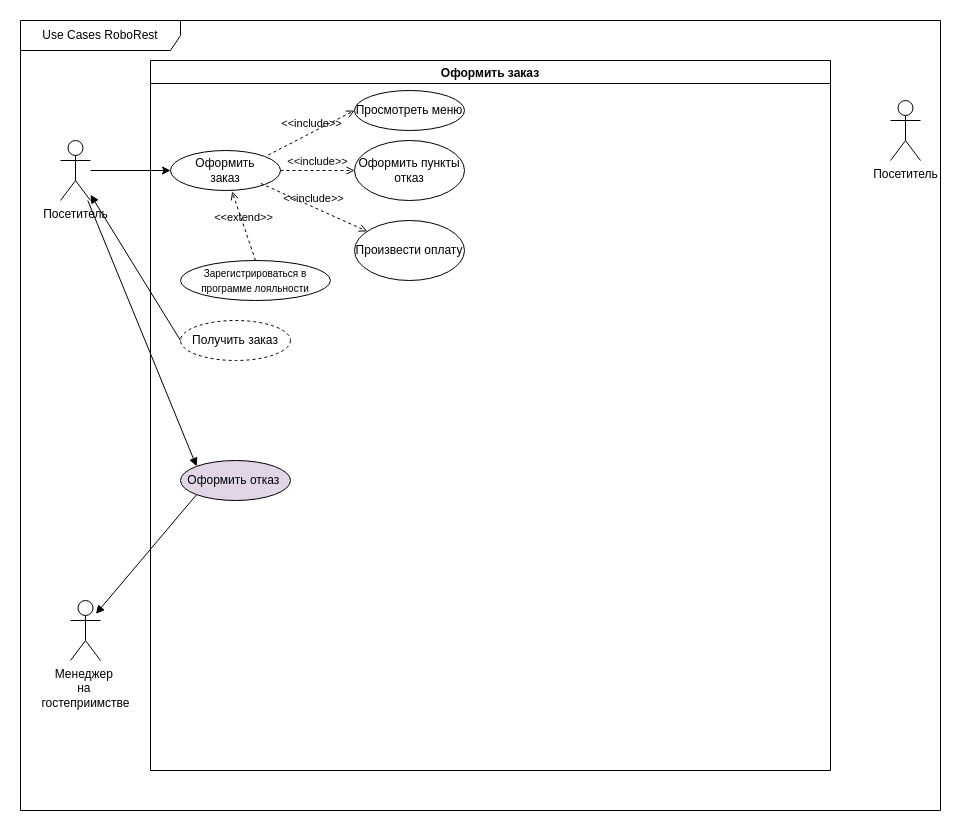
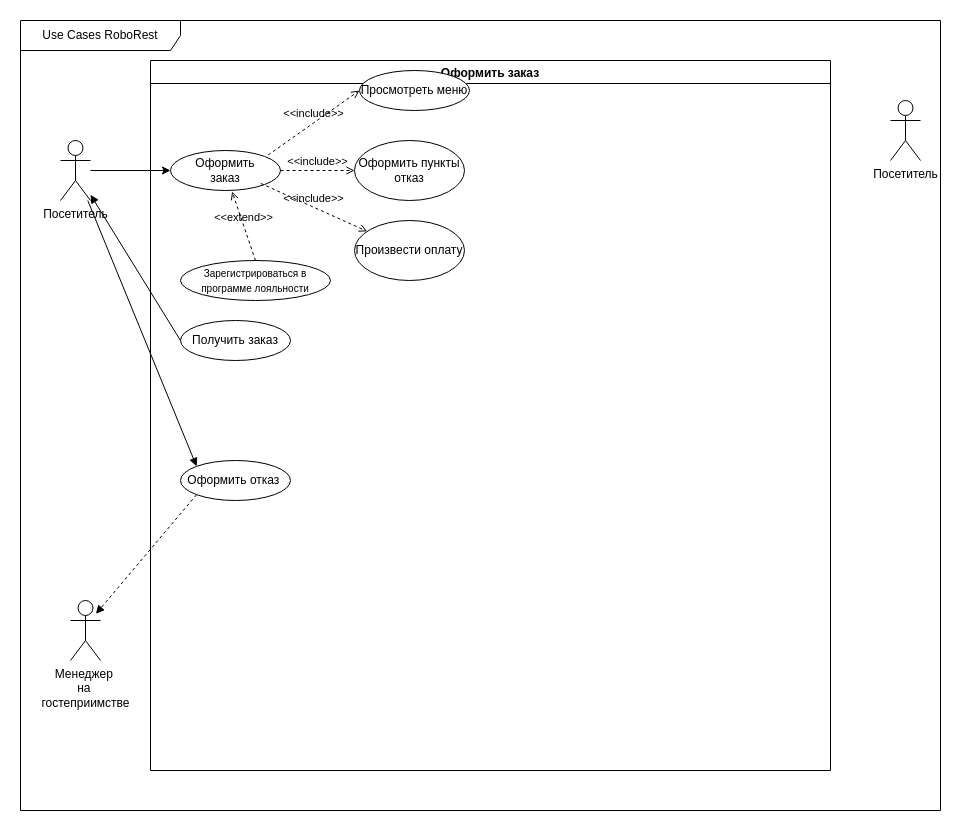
node "Просмотреть меню": moved (410, 111) -> (415, 91)
node "Получить заказ": style dashed -> solid
node "Оформить отказ": fillcolor #e1d5e7 -> #ffffff
edge "Оформить отказ" -> "Менеджер на гостеприимстве": style solid -> dashed
